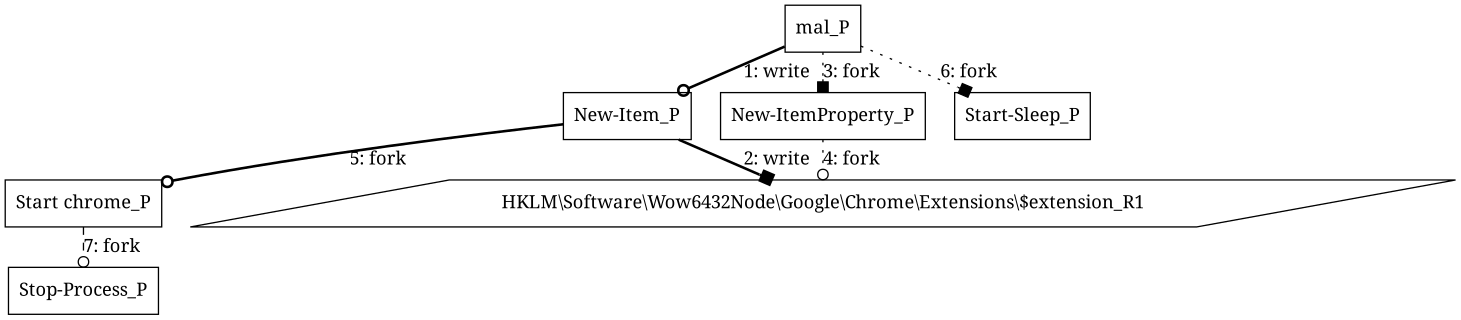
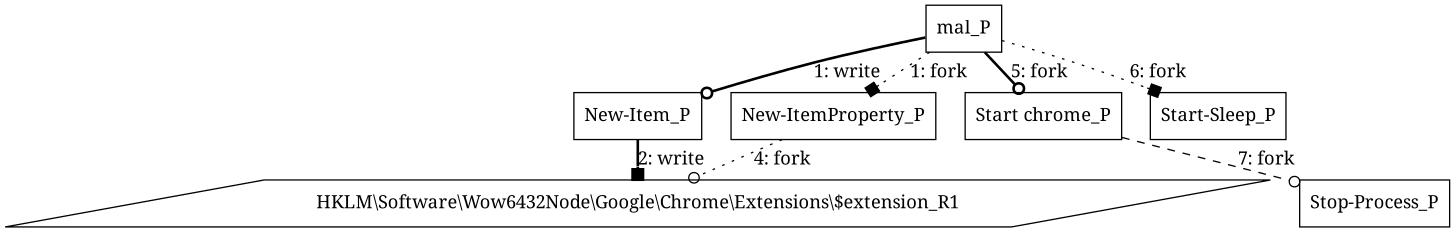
edge "mal_P" -> "New-ItemProperty_P": label "3: fork" -> "1: fork"
edge "New-Item_P" -> "Start chrome_P": now "mal_P" -> "Start chrome_P"
